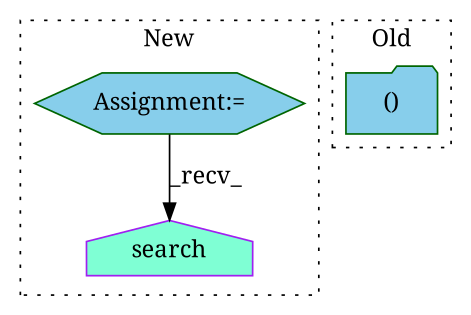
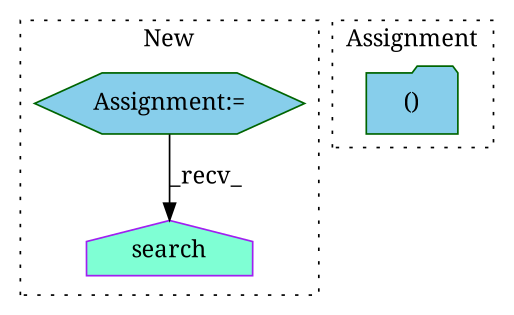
cluster "Old": label "Old" -> "Assignment"
